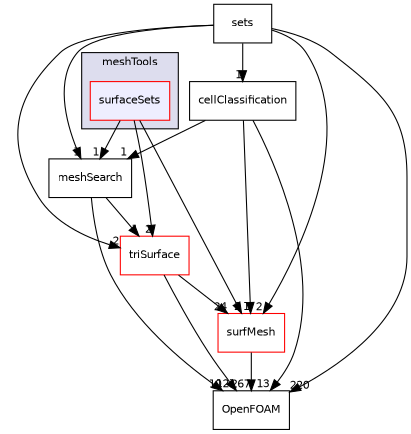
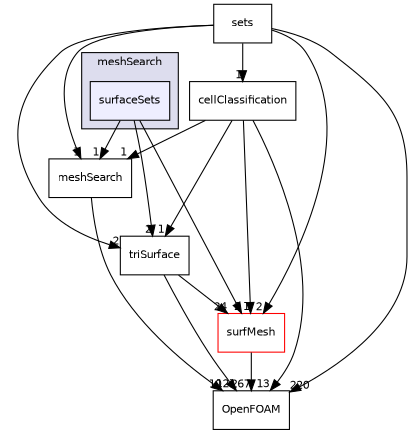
cluster "meshTools": label "meshTools" -> "meshSearch"
node "surfaceSets": color red -> black
edge "meshSearch" -> "triSurface": now "cellClassification" -> "triSurface"
node "triSurface": color red -> black
